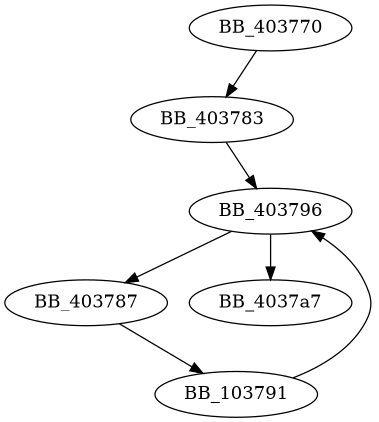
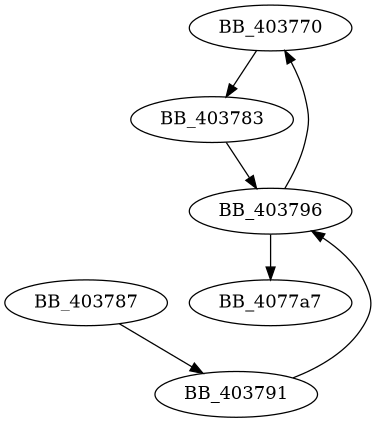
edge "BB_403796" -> "BB_403787": now "BB_403796" -> "BB_403770"
node "BB_4037a7": label "BB_4037a7" -> "BB_4077a7"
node "BB_103791": label "BB_103791" -> "BB_403791"
